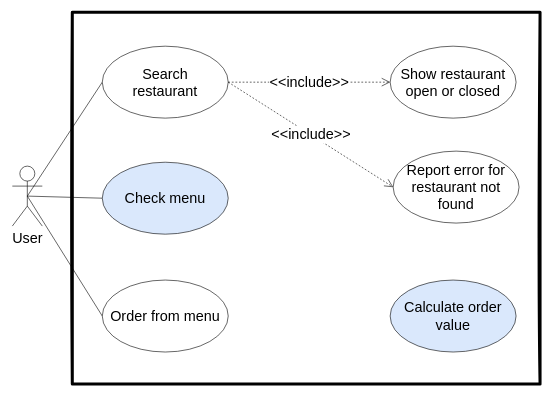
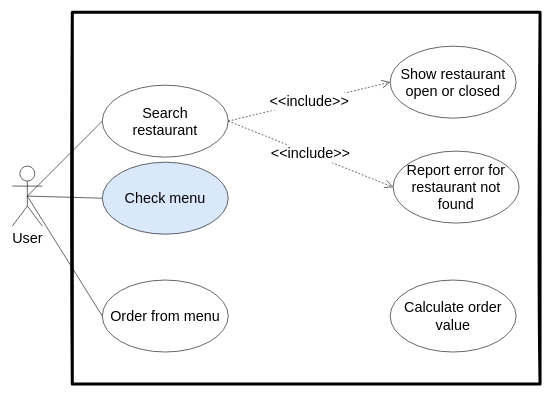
node "Search restaurant": moved (165, 82) -> (165, 121)
node "Calculate order value": fillcolor #dae8fc -> #ffffff
